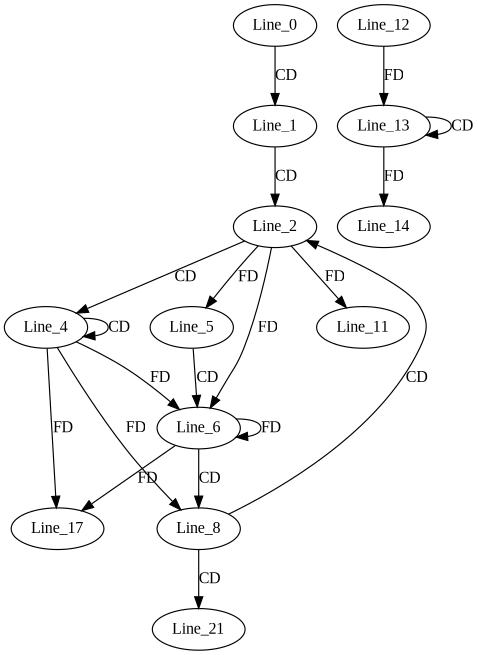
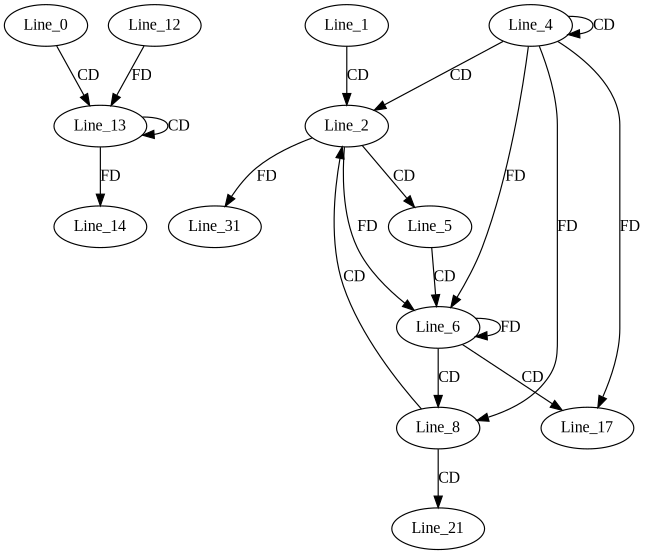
edge "Line_0" -> "Line_1": now "Line_0" -> "Line_13"
edge "Line_2" -> "Line_4": reversed
edge "Line_2" -> "Line_5": label "FD" -> "CD"
node "Line_11": label "Line_11" -> "Line_31"
edge "Line_6" -> "Line_17": label "FD" -> "CD"
